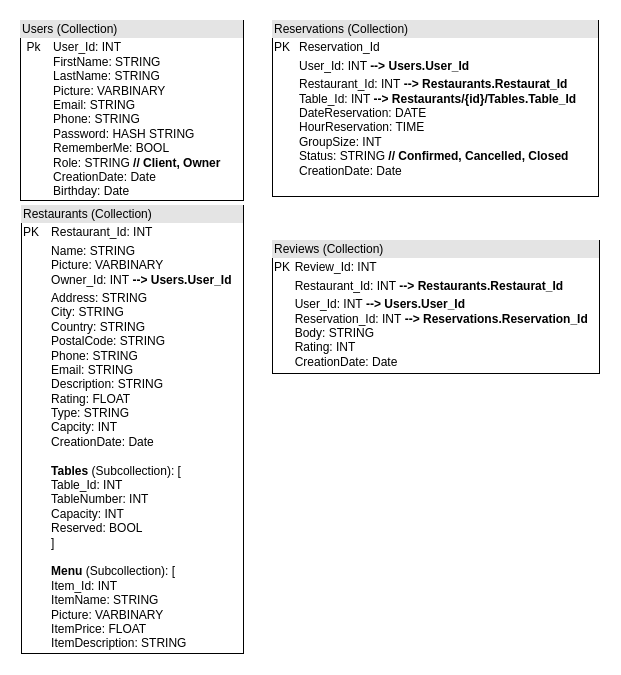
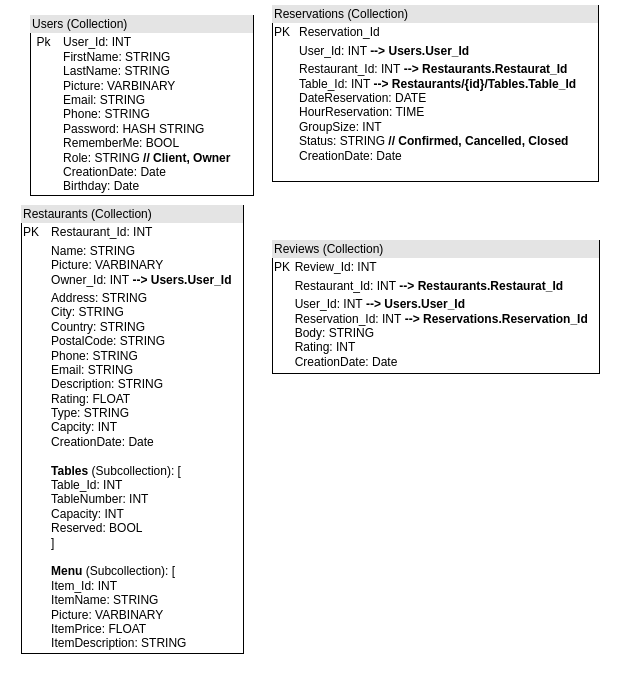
node "Reservations (Collection) PK Reservation_Id User_Id: INT --> Users.User_Id Restaurant_Id: INT --> Restaurants.Restaurat_Id Table_Id: INT --> Restaurants/{id}/Tables.Table_Id DateReservation: DATE HourReservation: TIME GroupSize: INT Status: STRING // Confirmed, Cancelled, Closed CreationDate: Date": moved (436, 109) -> (436, 94)
node "Users (Collection) Pk User_Id: INT FirstName: STRING LastName: STRING Picture: VARBINARY Email: STRING Phone: STRING Password: HASH STRING RememberMe: BOOL Role: STRING // Client, Owner CreationDate: Date Birthday: Date": moved (132, 111) -> (142, 106)
